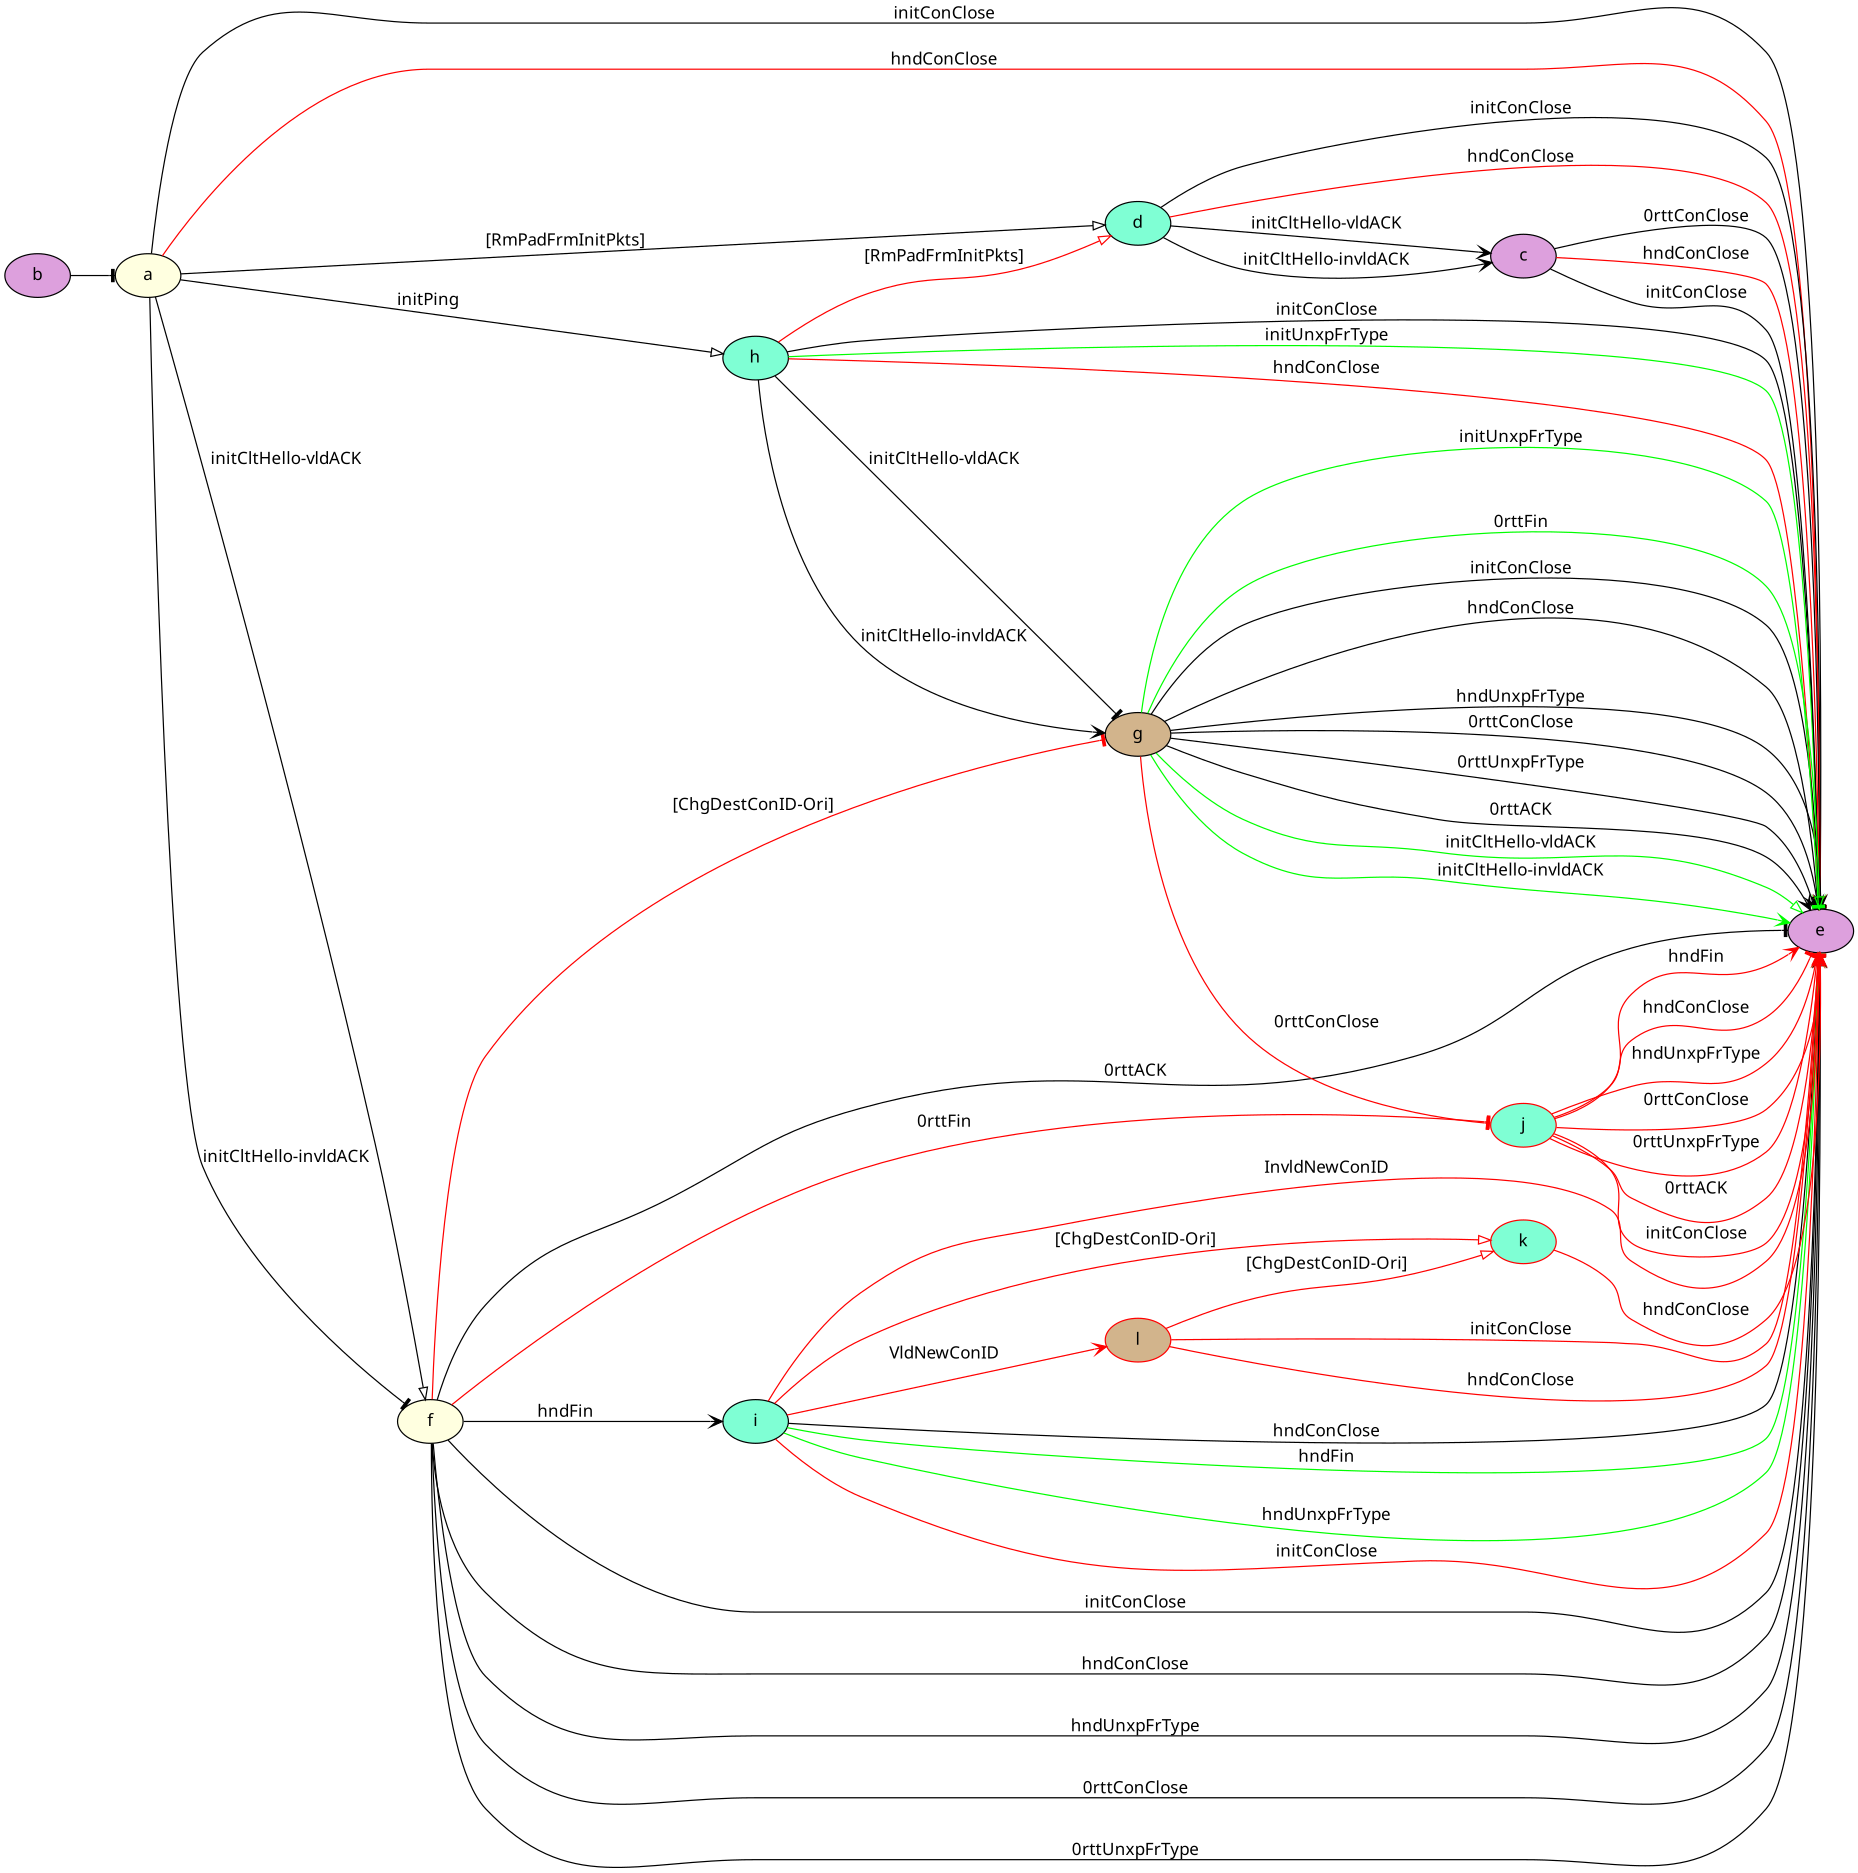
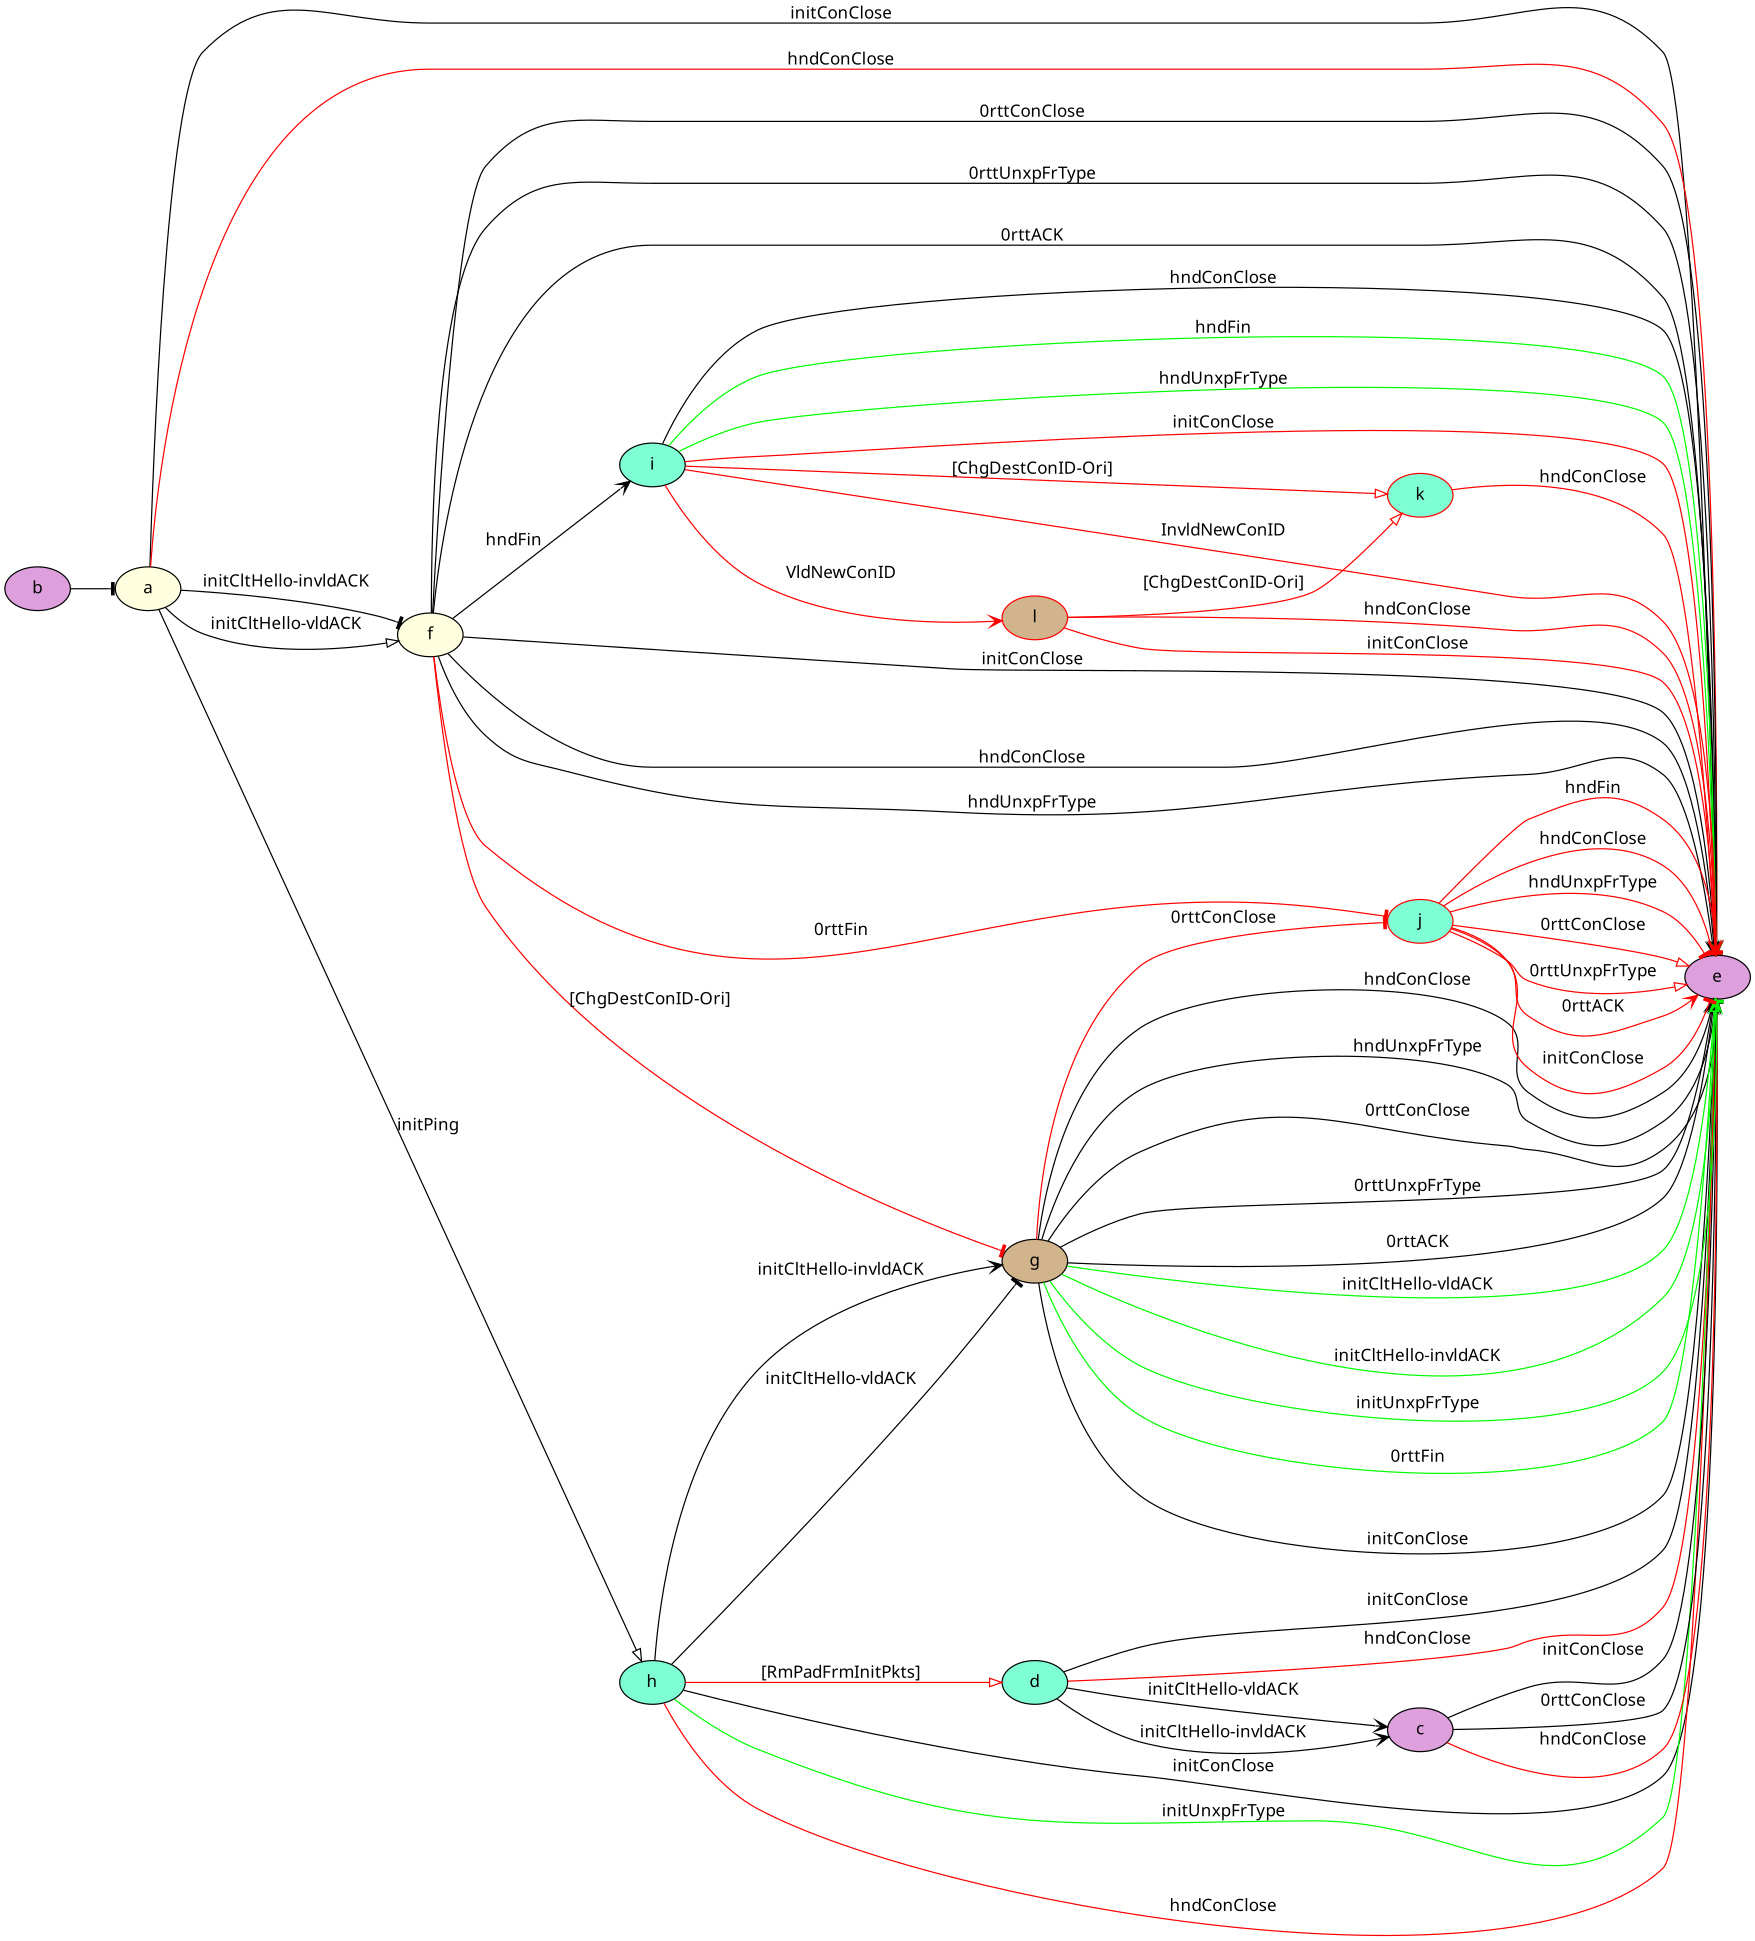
edge "a" -> "d": removed, label "[RmPadFrmInitPkts]"
